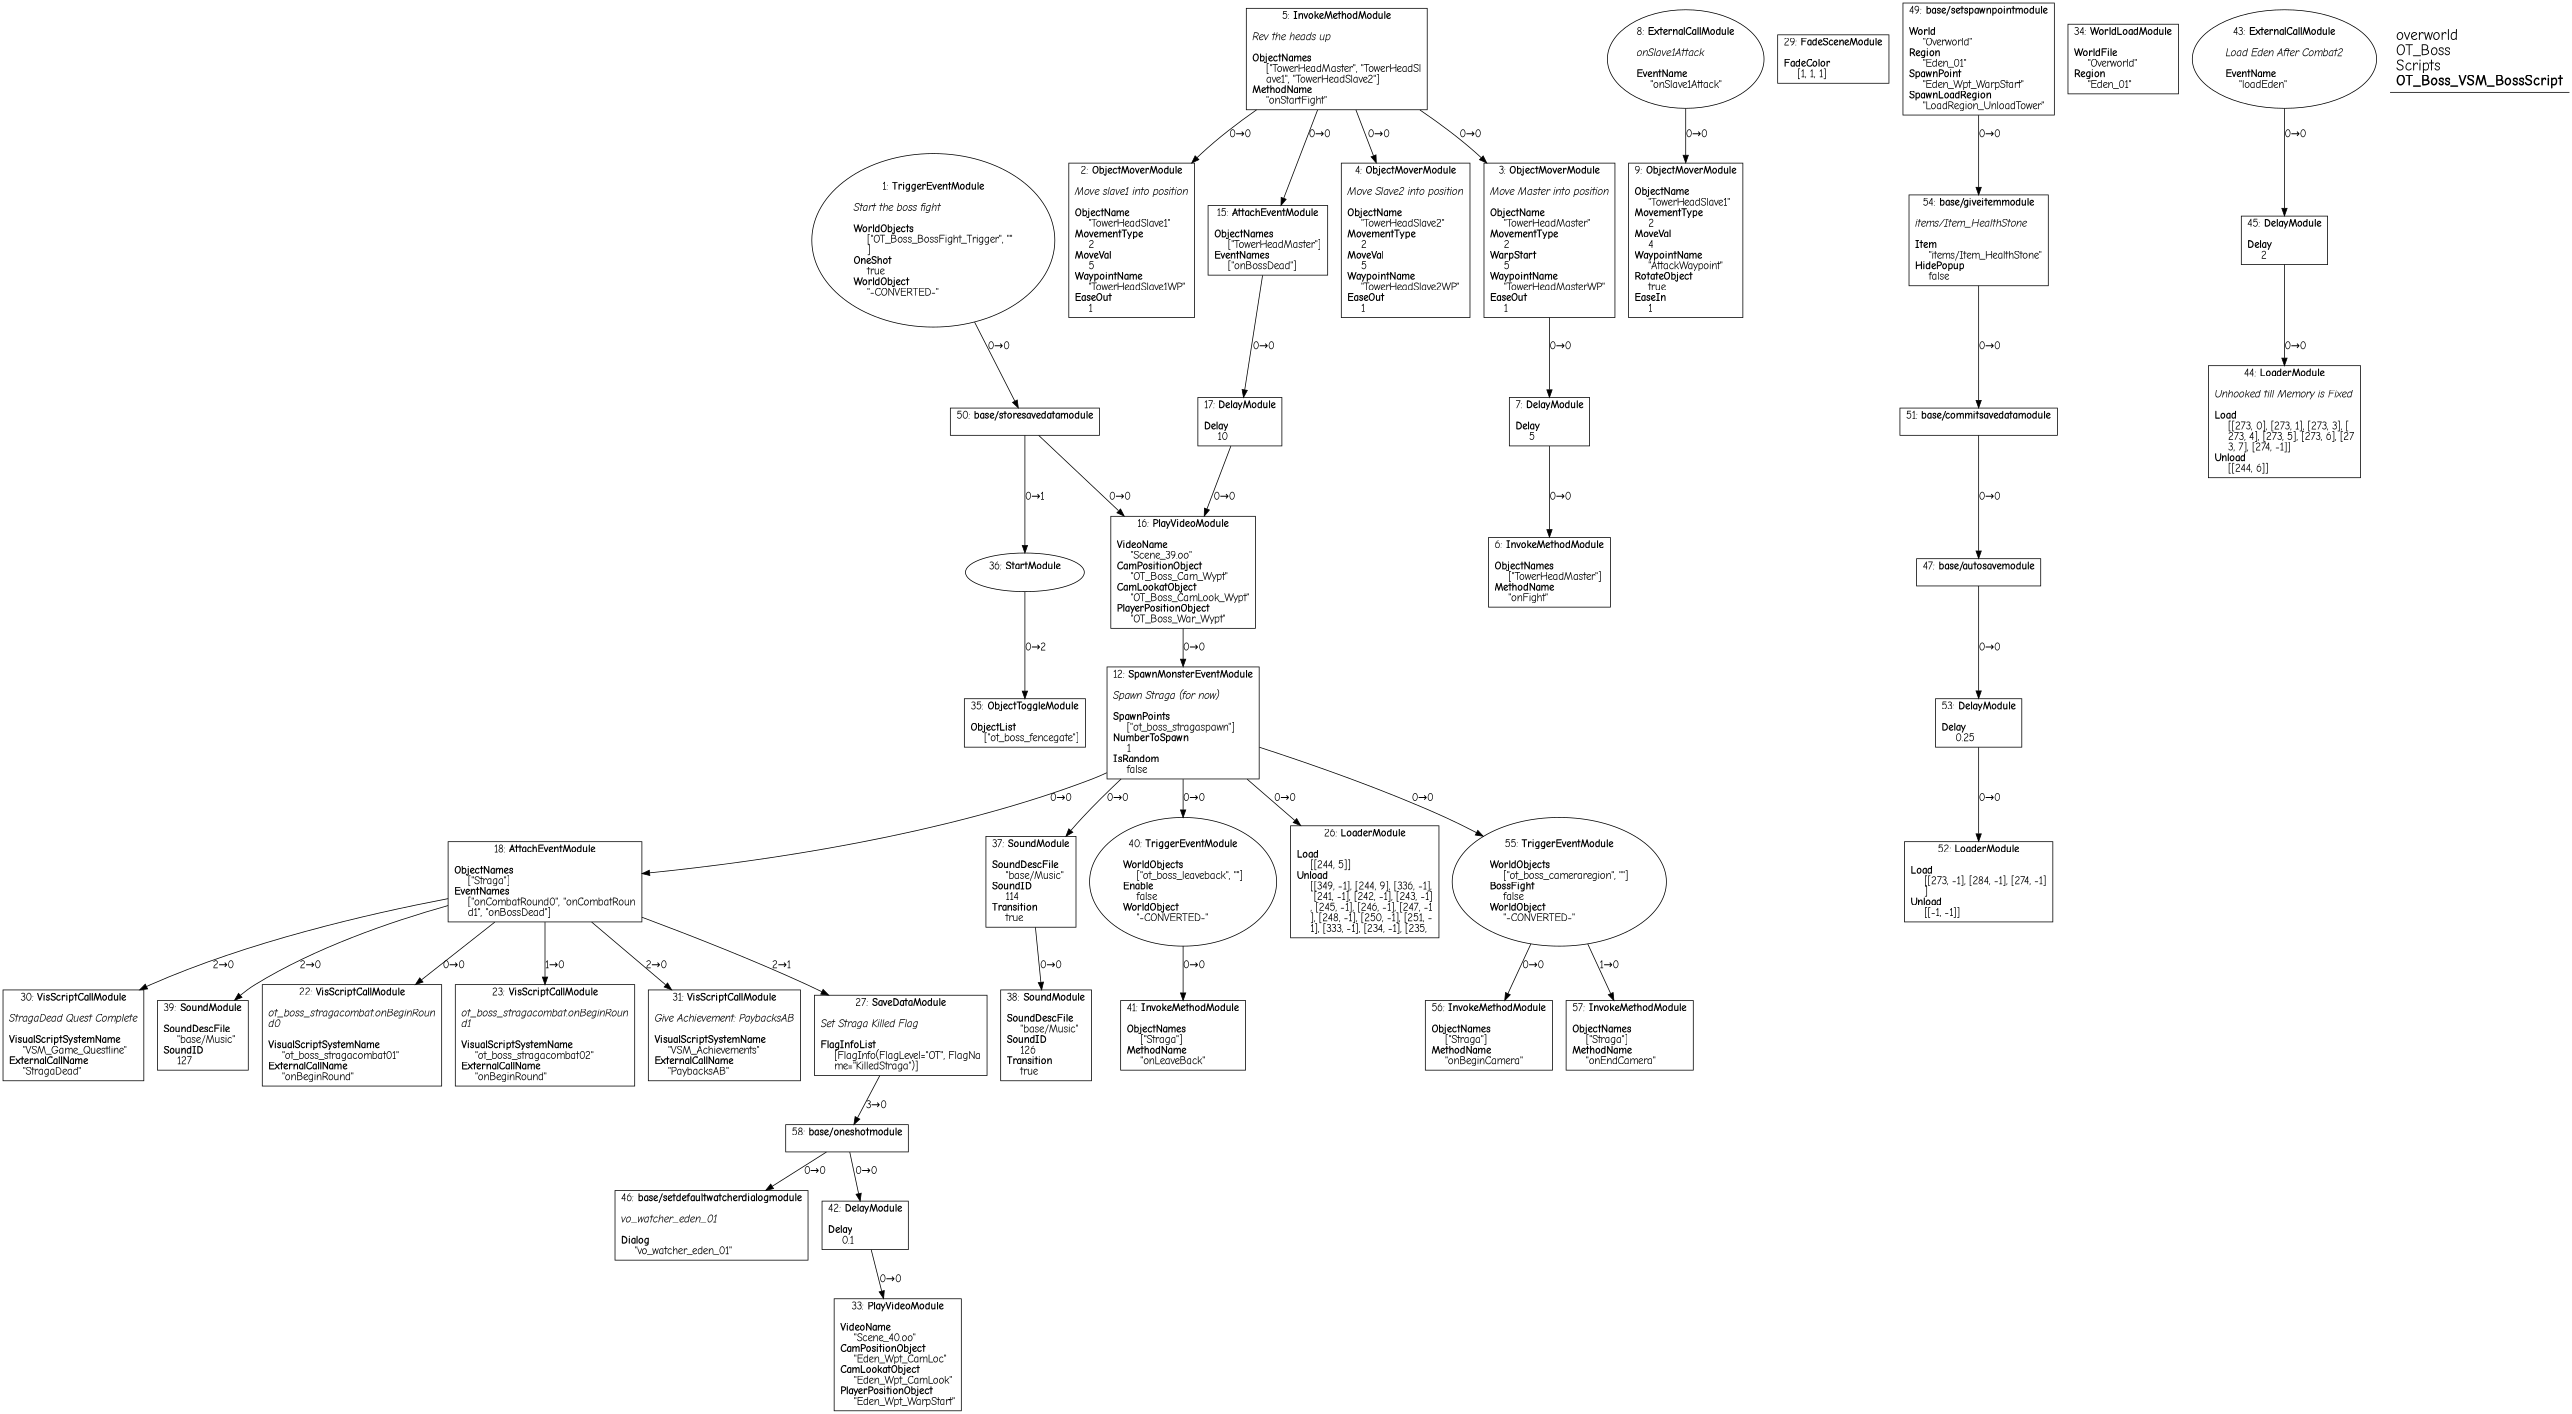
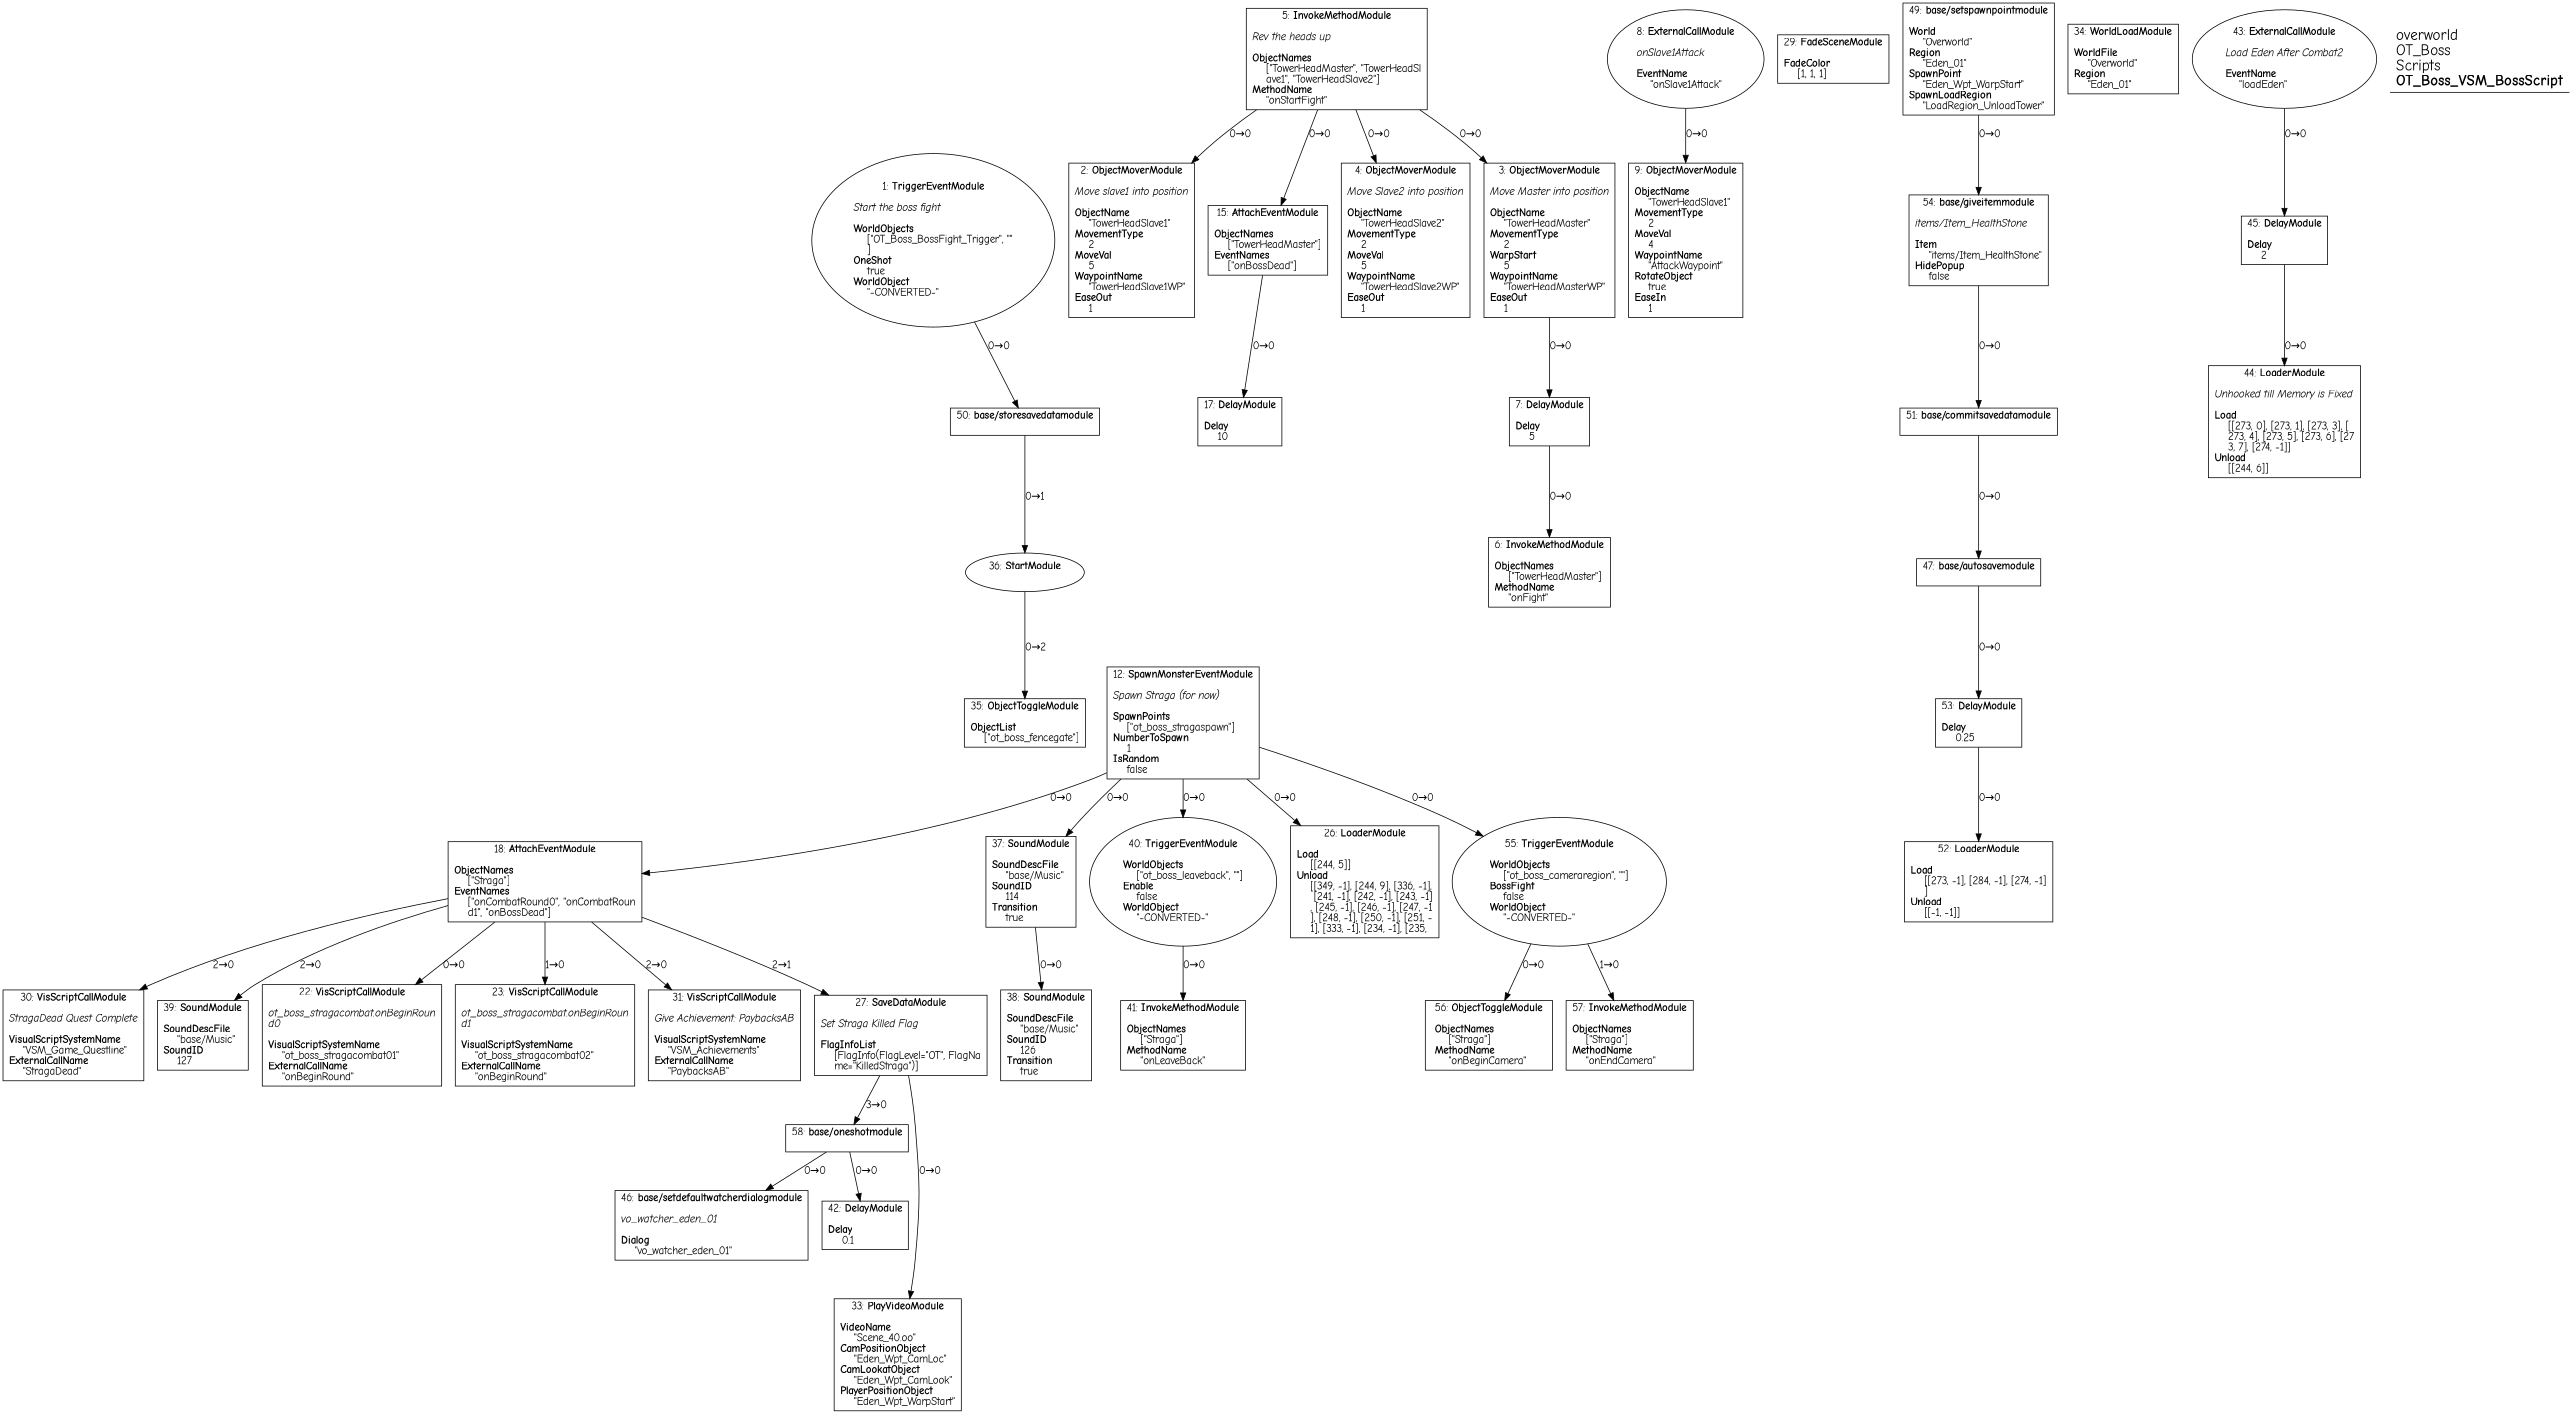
node "16:": removed
node "56:": text "InvokeMethodModule" -> "ObjectToggleModule"
edge "42:" -> "33:": now "27:" -> "33:"
